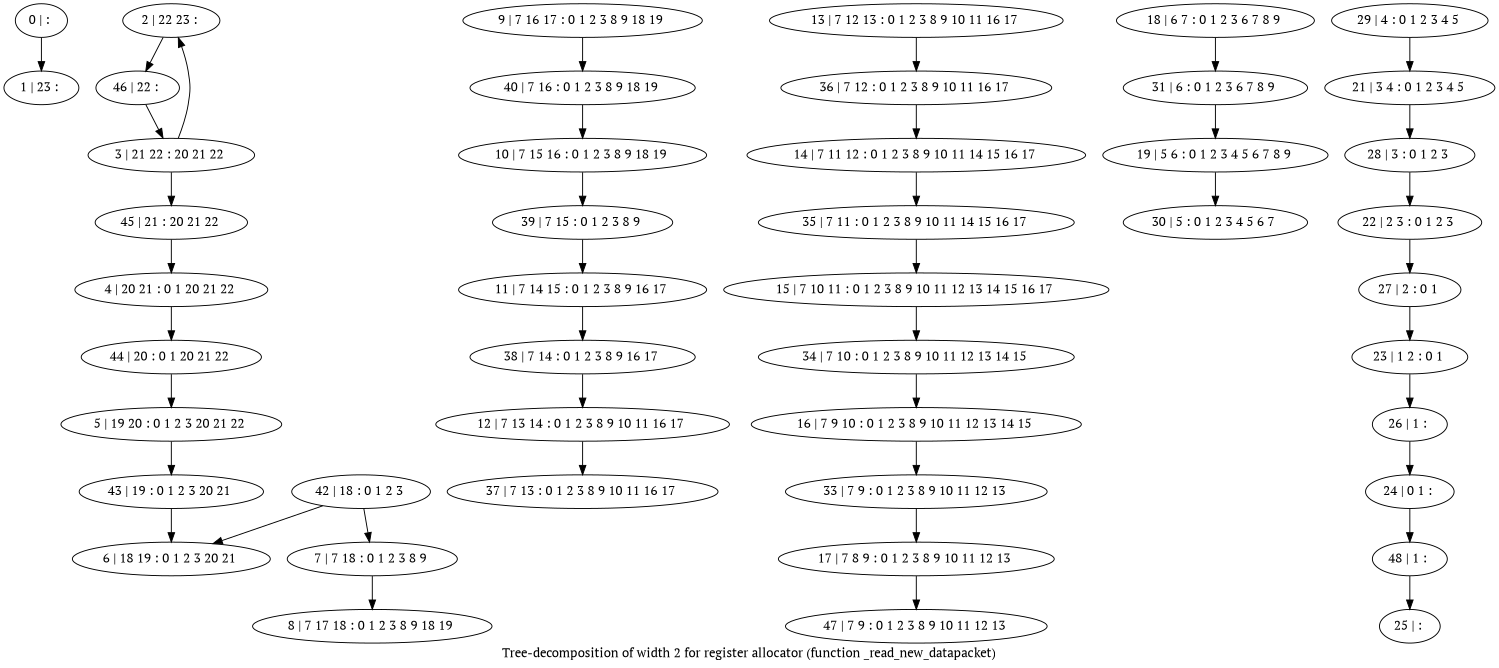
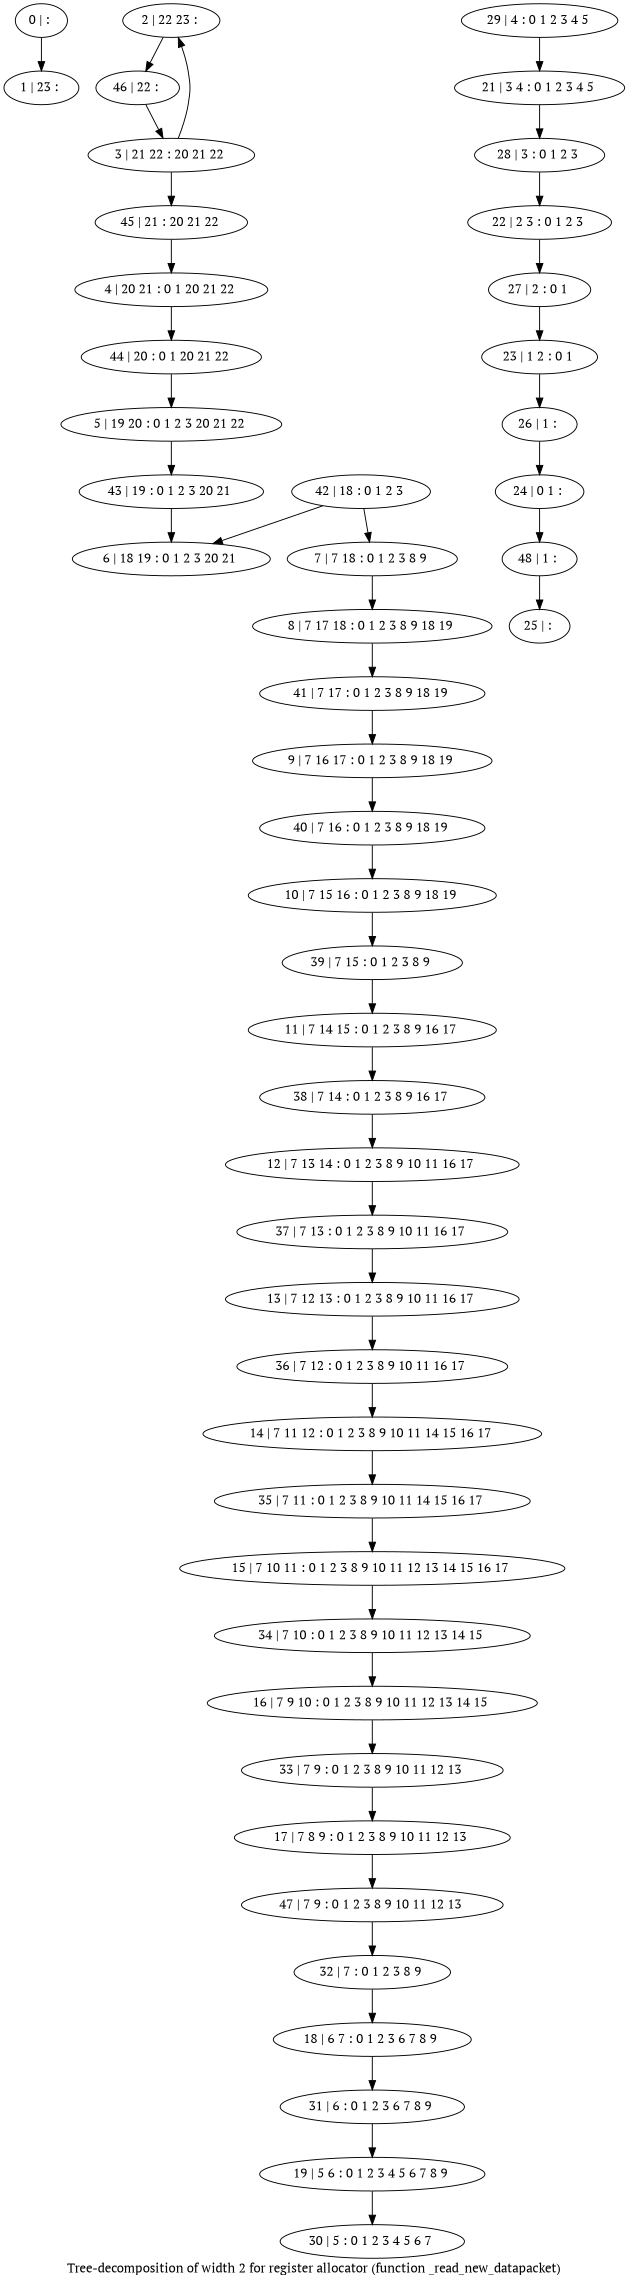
node "41 | 7 17 : 0 1 2 3 8 9 18 19": added
edge "37 | 7 13 : 0 1 2 3 8 9 10 11 16 17" -> "13 | 7 12 13 : 0 1 2 3 8 9 10 11 16 17": added
node "32 | 7 : 0 1 2 3 8 9": added
